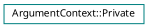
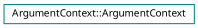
node "ArgumentContext::Private": label "ArgumentContext::Private" -> "ArgumentContext::ArgumentContext"
